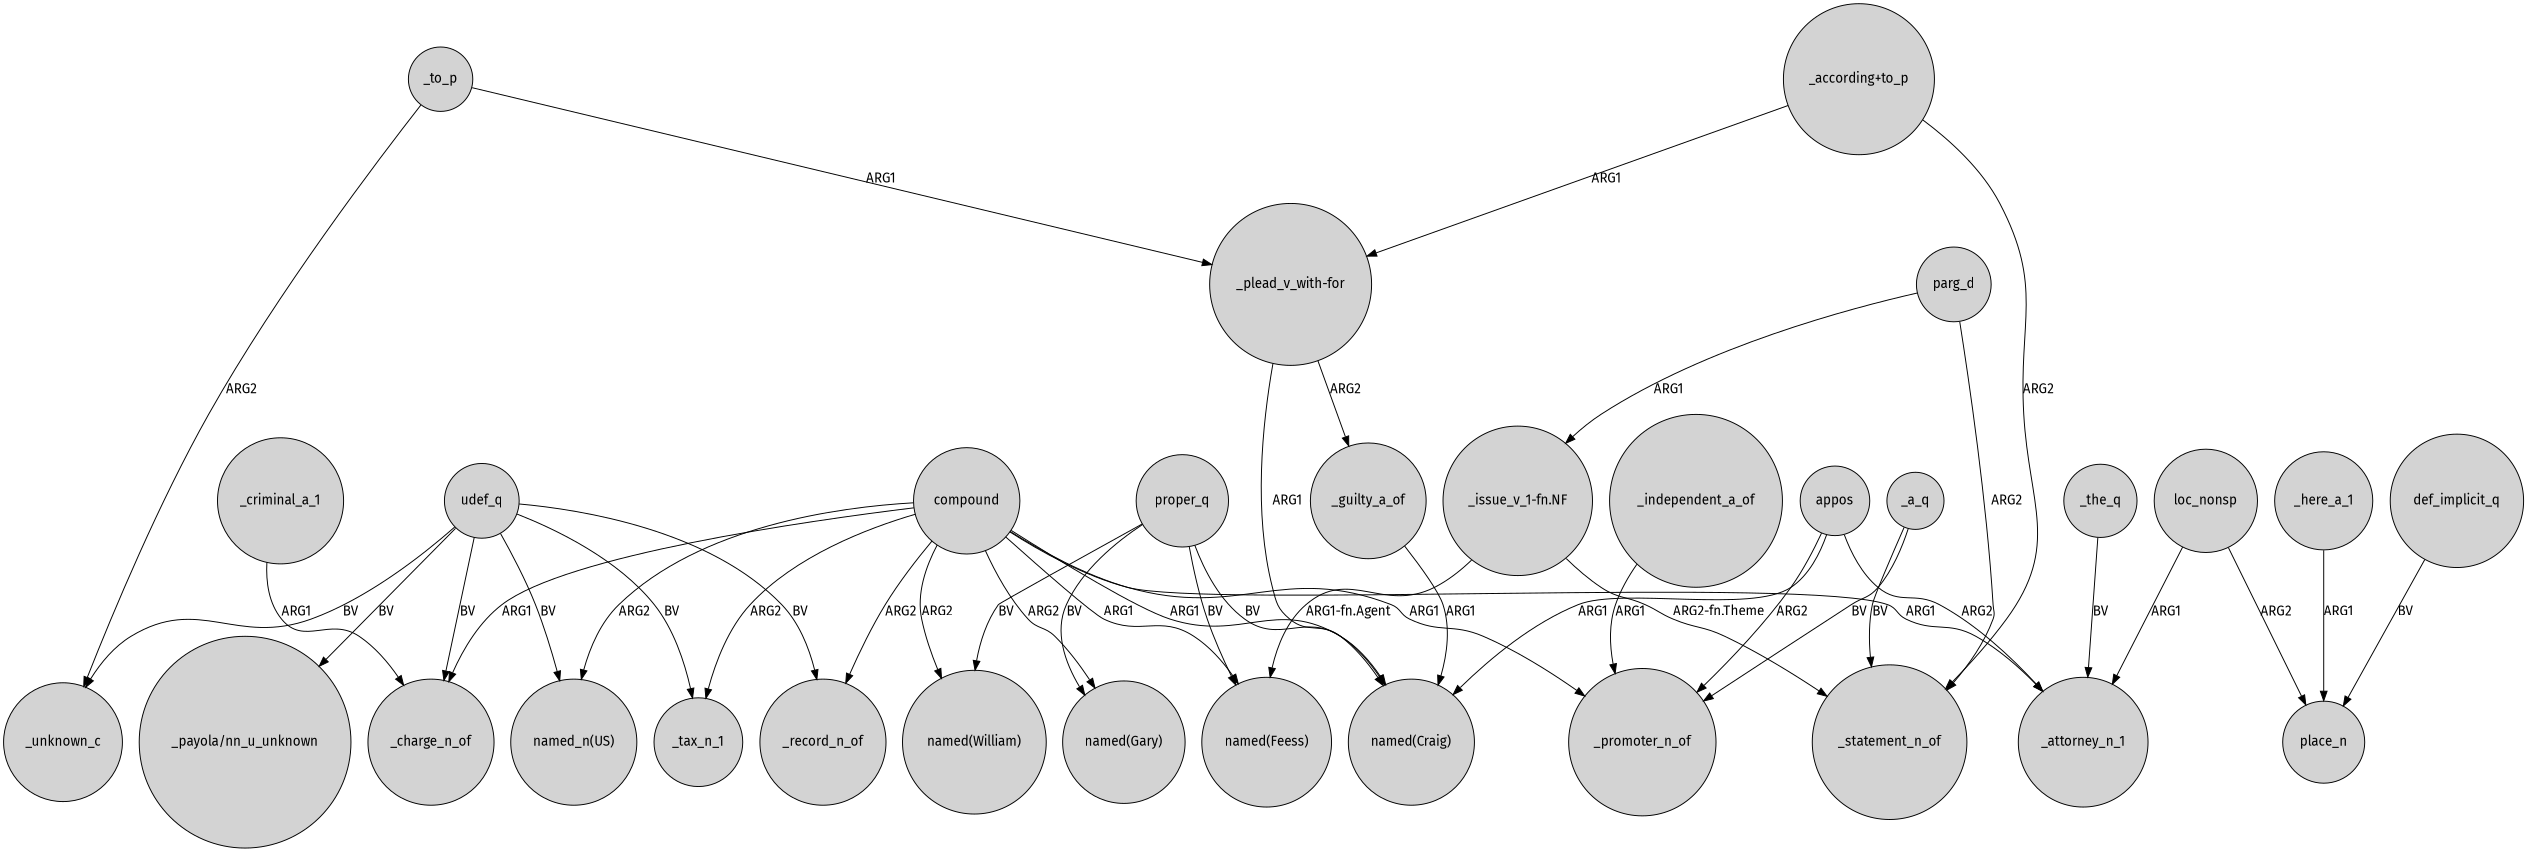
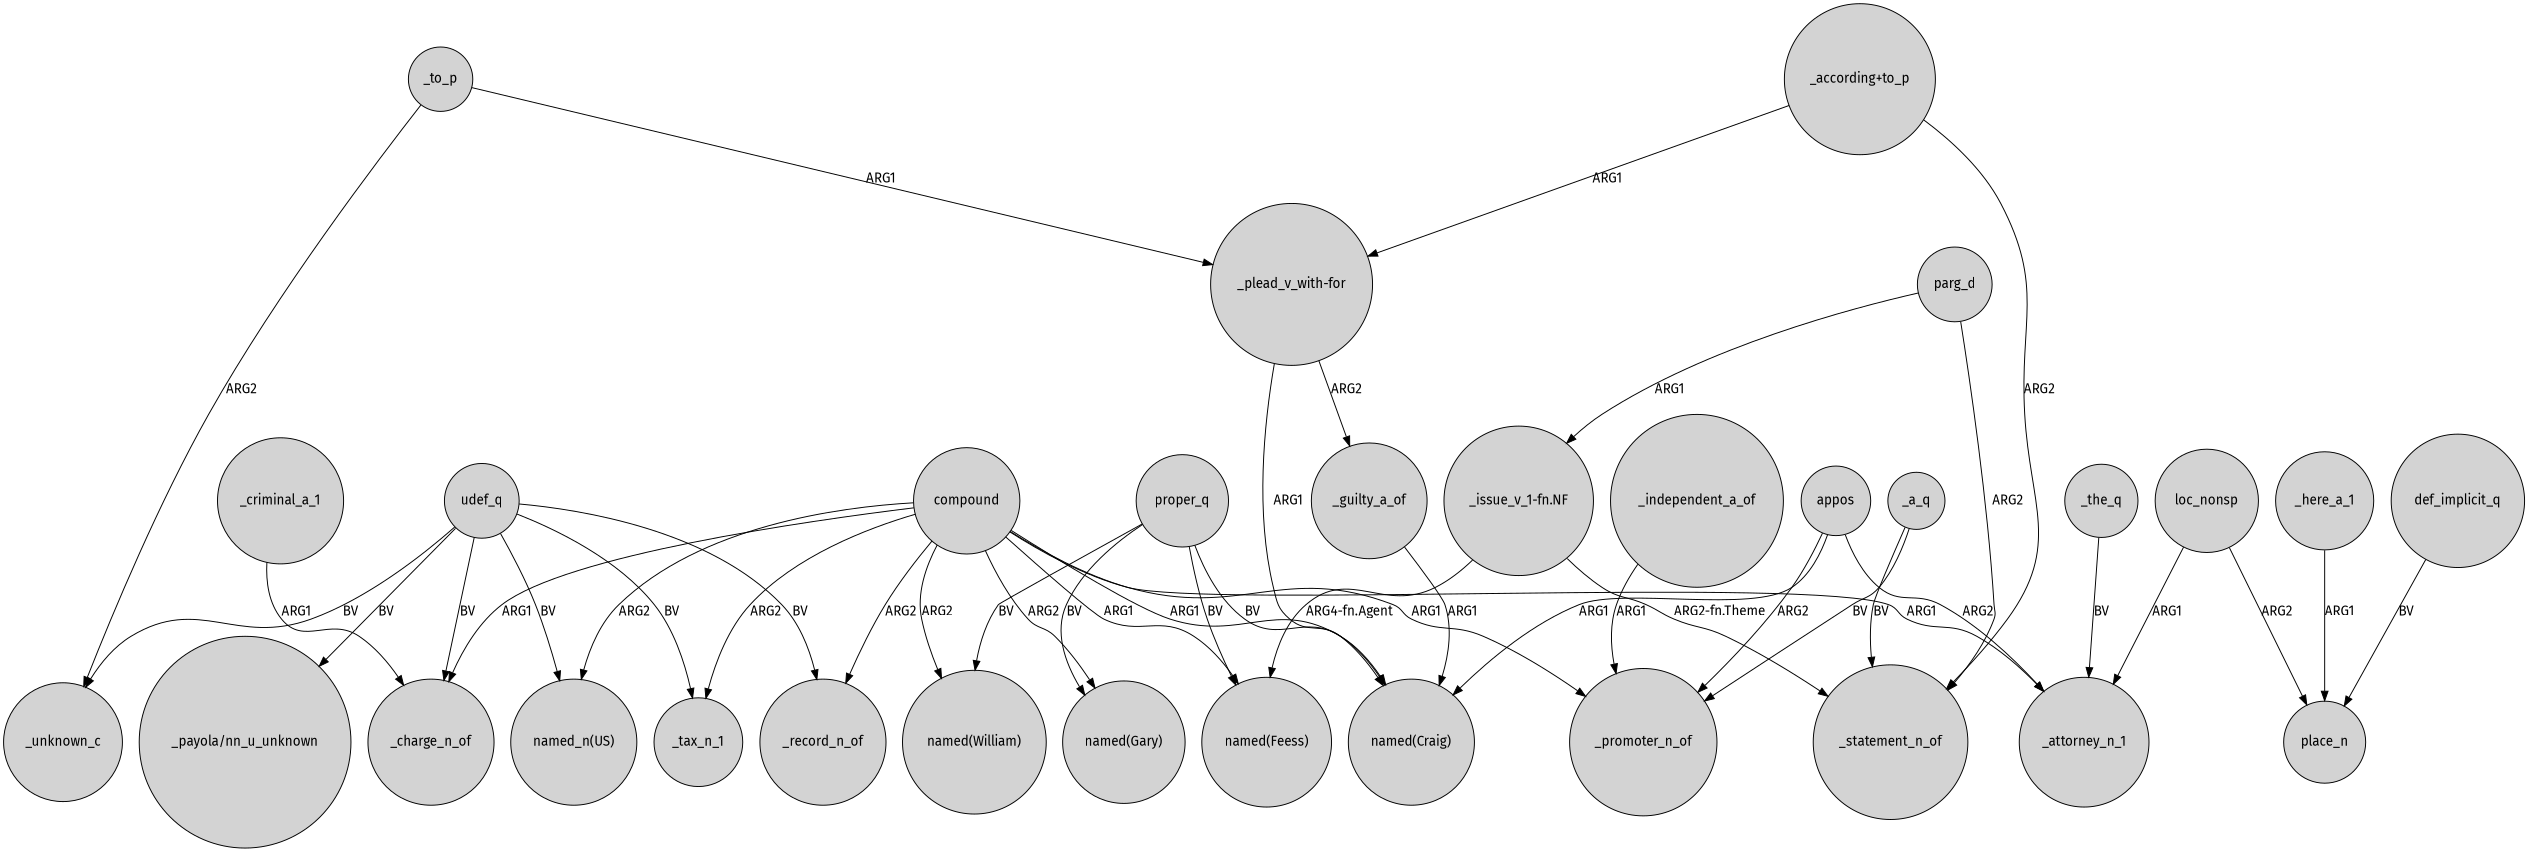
edge "_issue_v_1-fn.NF" -> "named(Feess)": label "ARG1-fn.Agent" -> "ARG4-fn.Agent"
